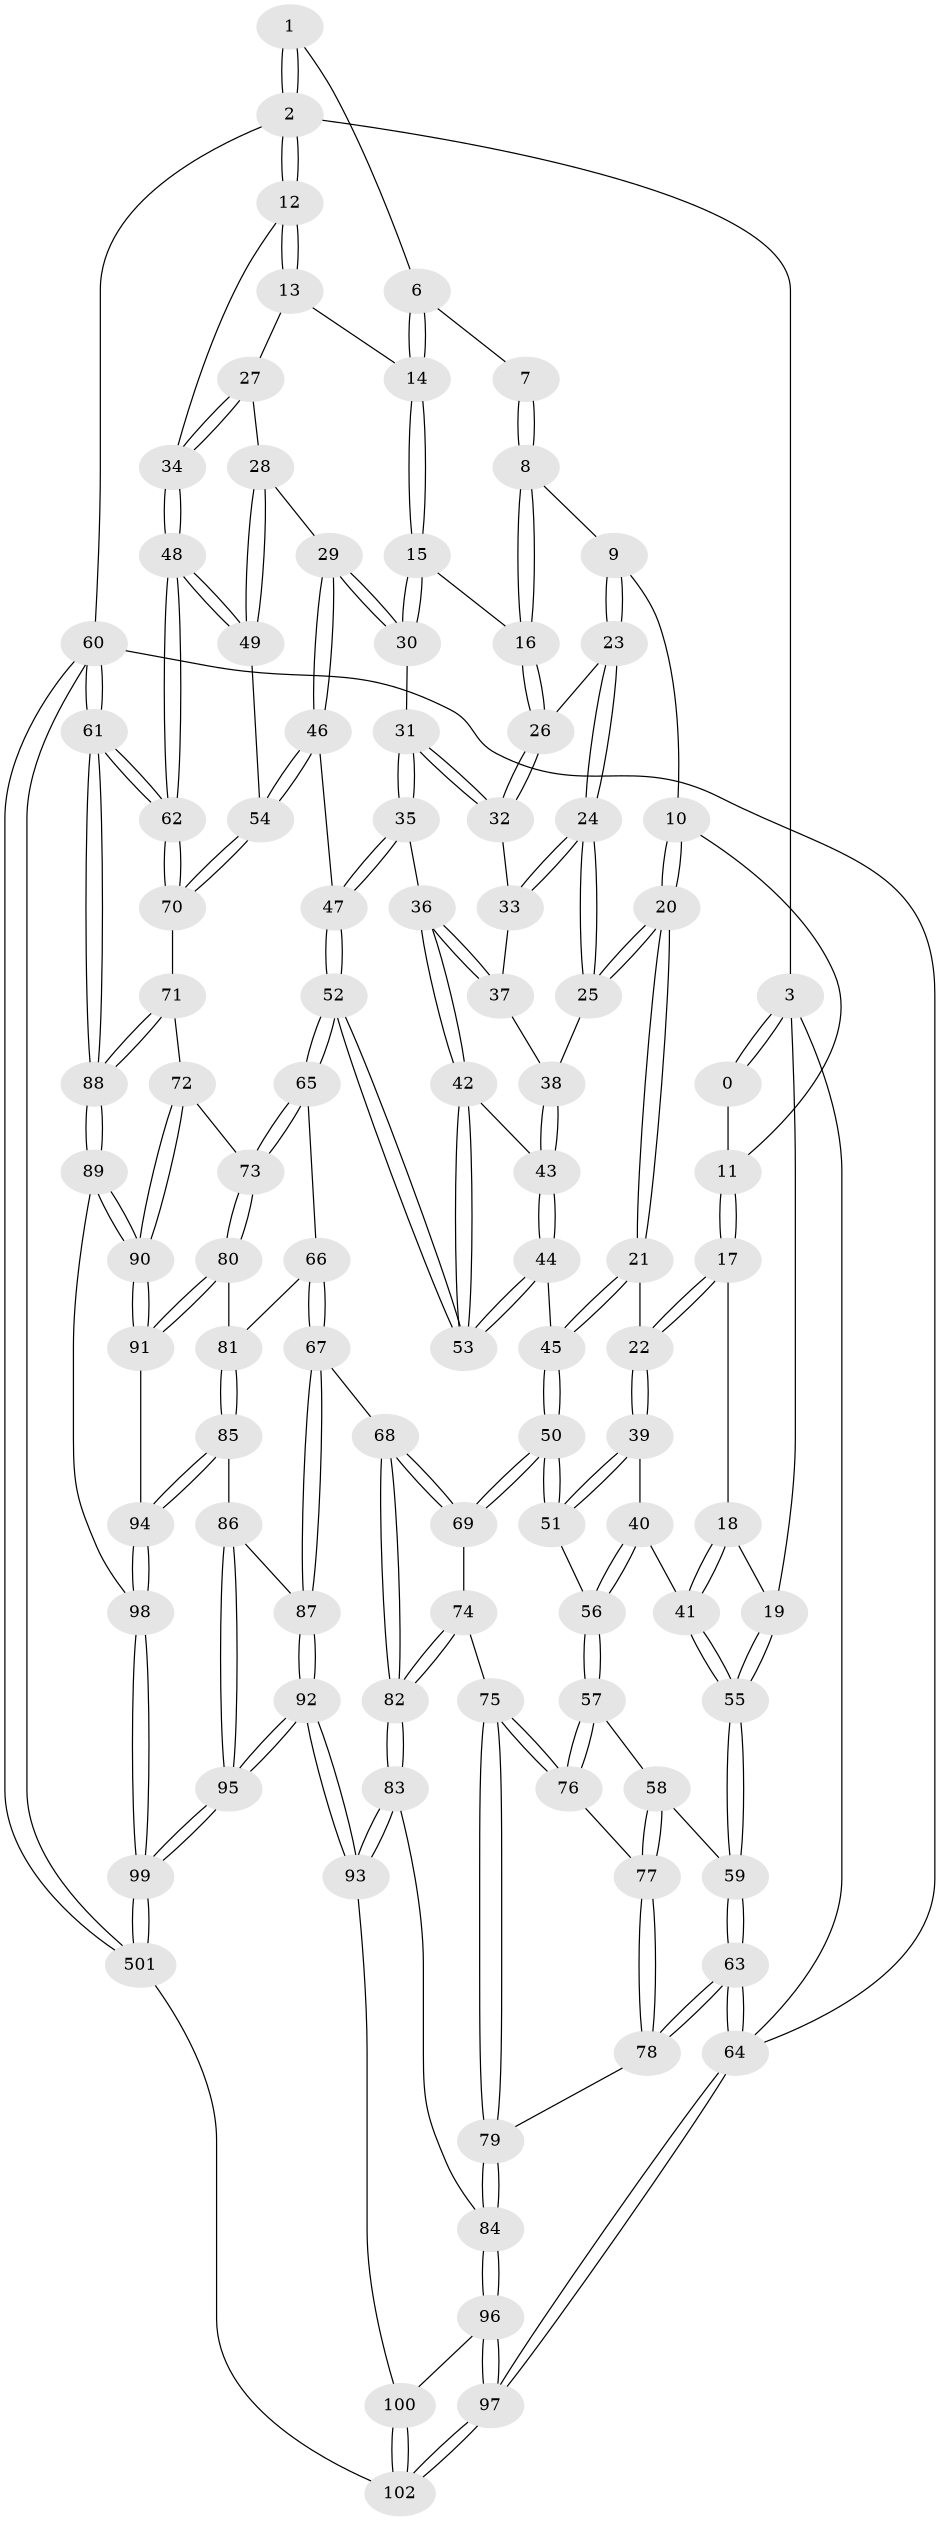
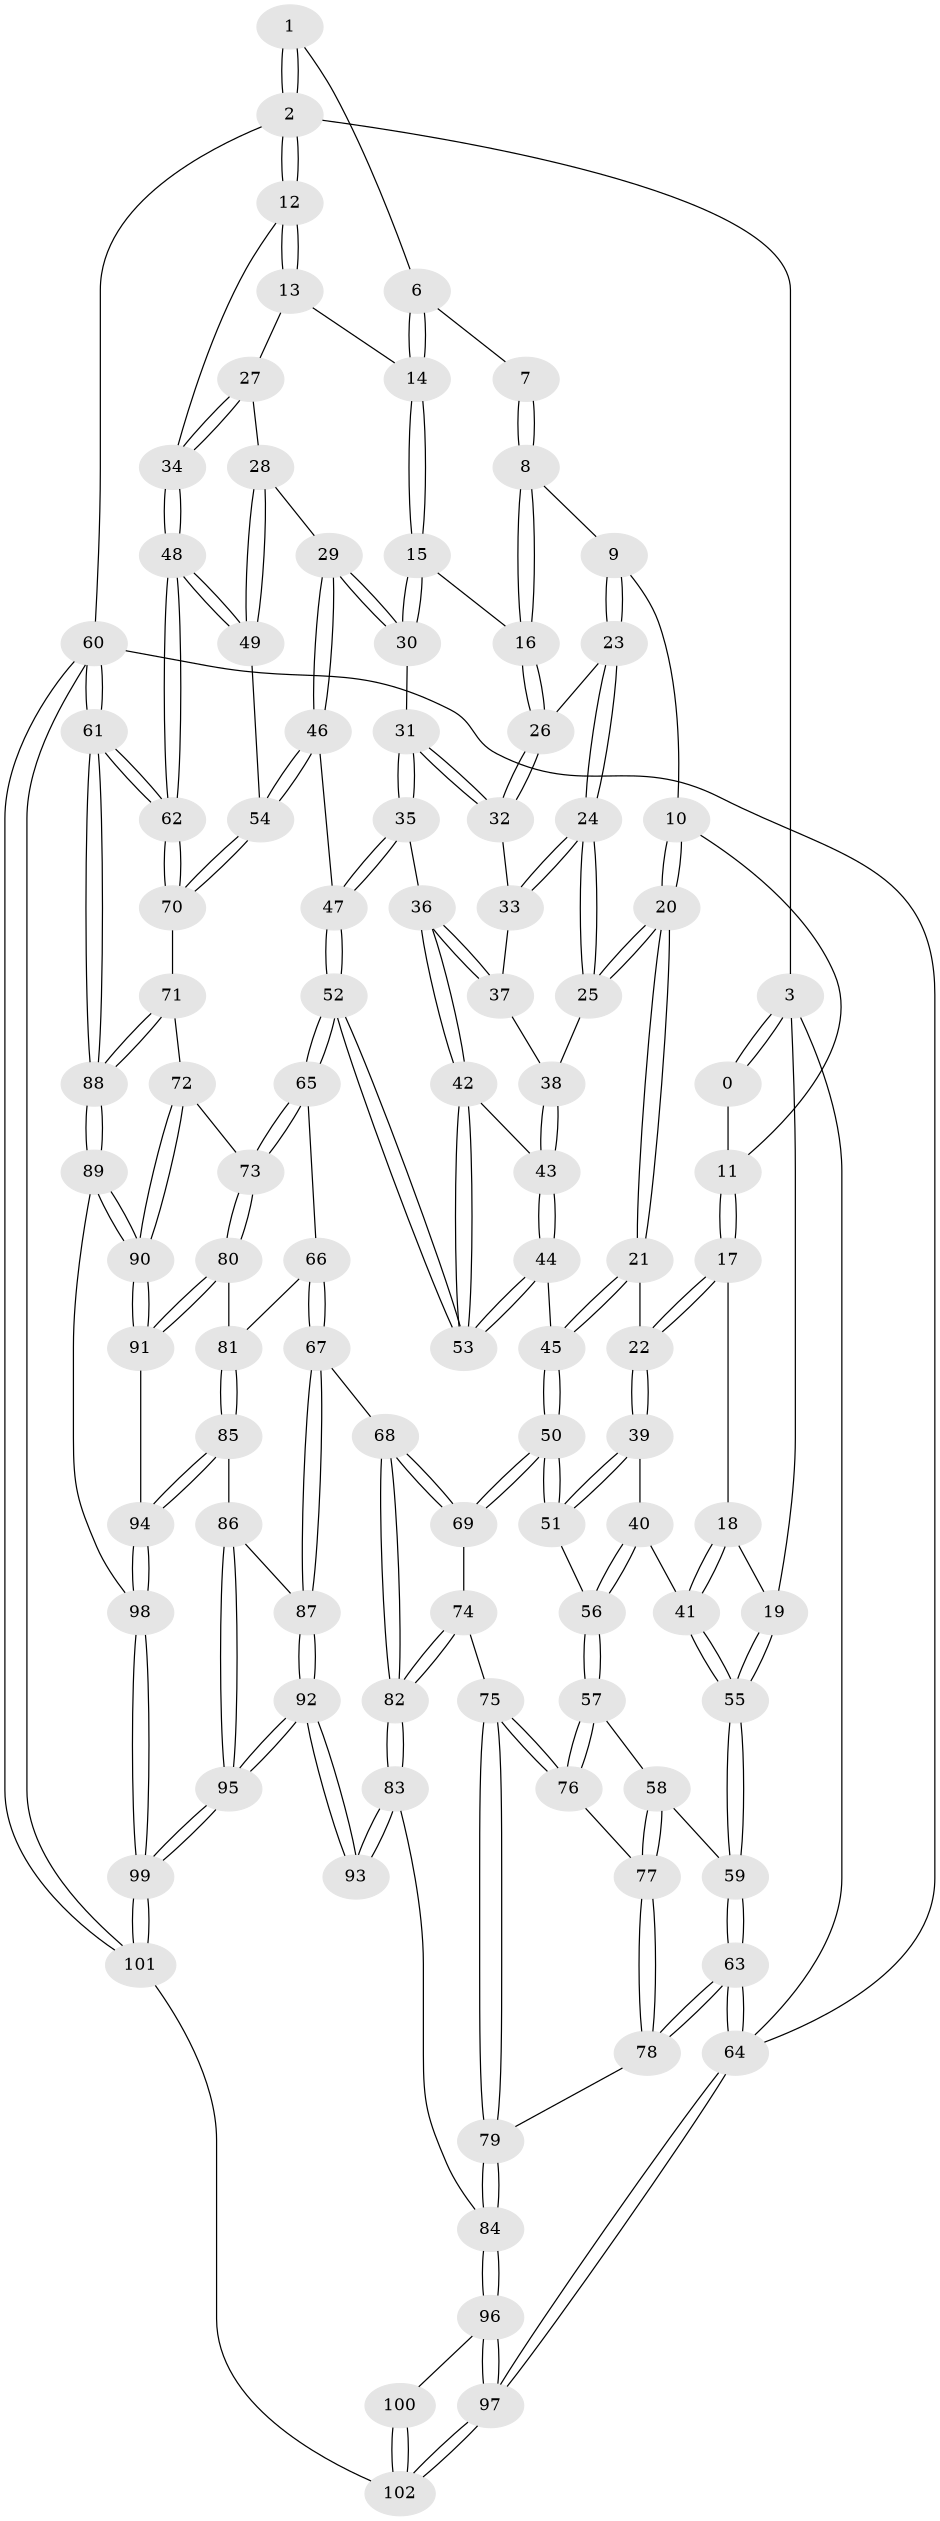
node "501": label "501" -> "101"
edge "93" -- "100": removed
